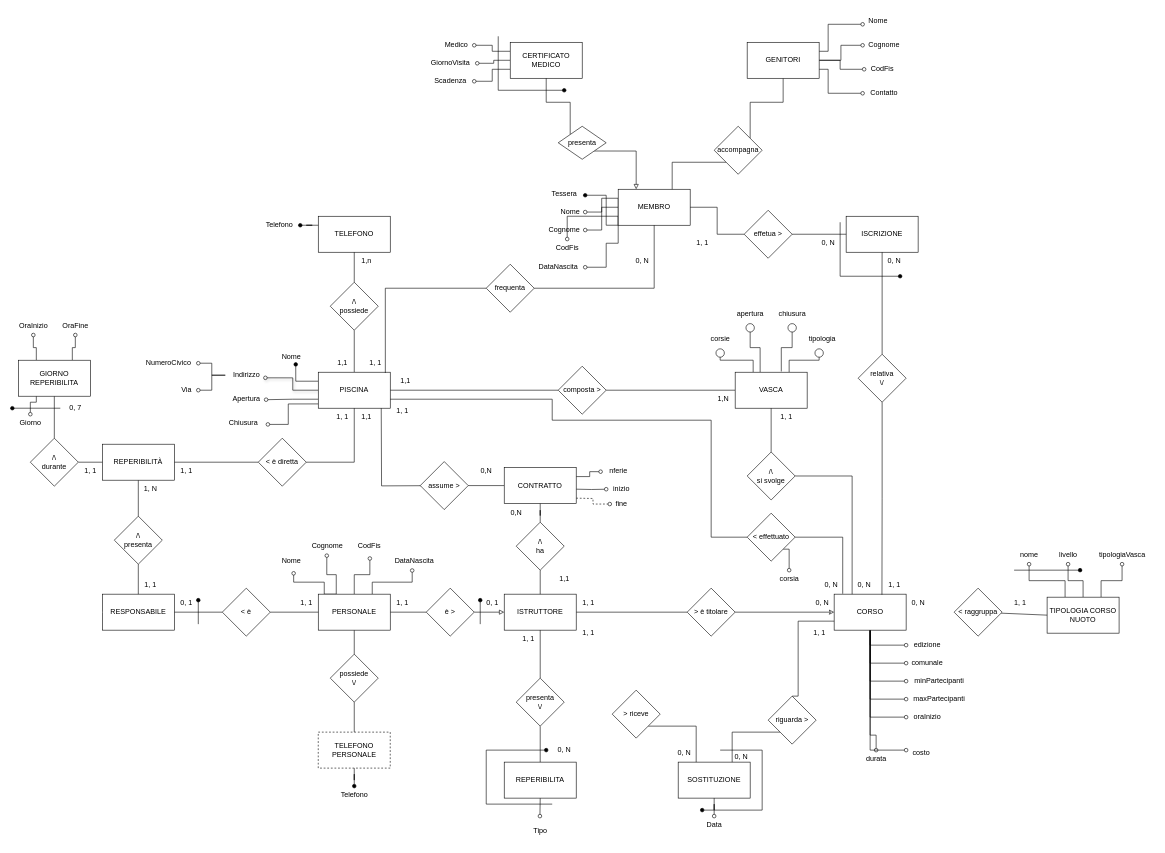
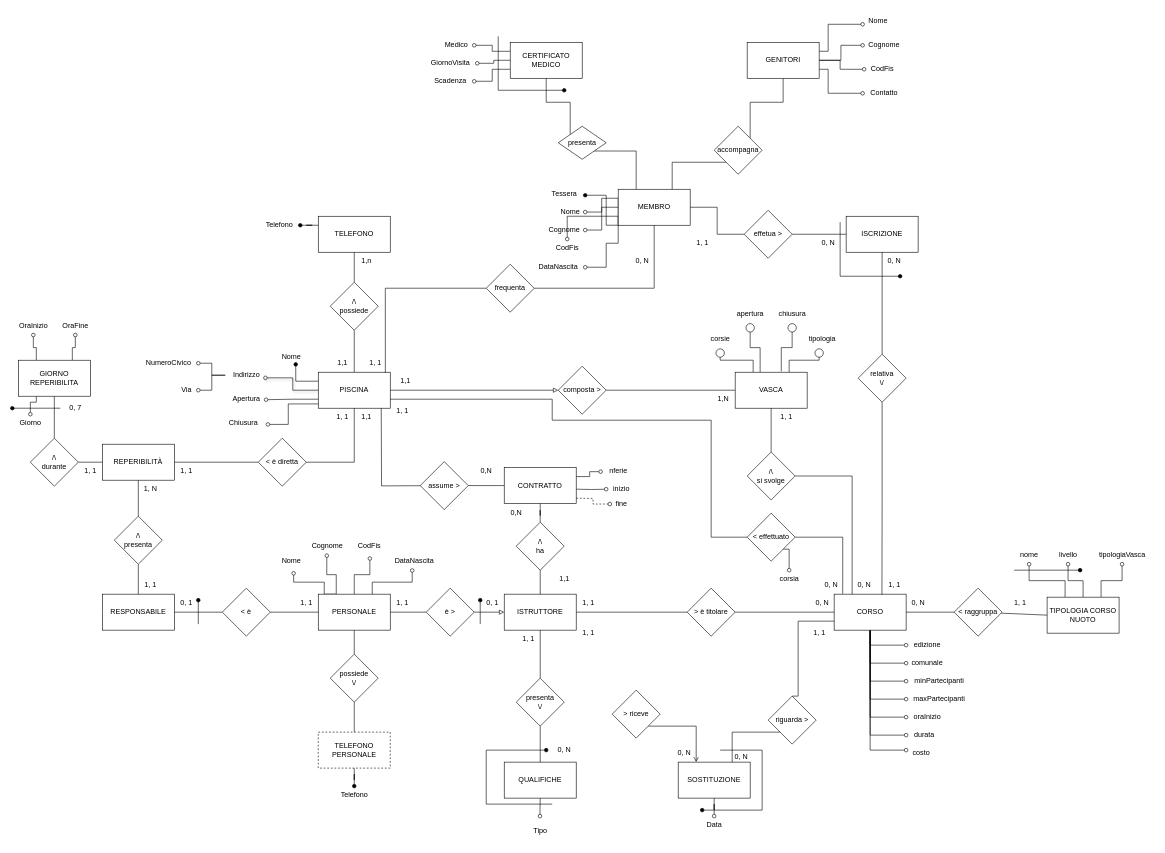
edge "presenta" -> "MEMBRO": arrowhead block -> none
edge "PISCINA" -- "composta >": arrowhead none -> block
edge "> è titolare" -> "CORSO": arrowhead classic -> none
edge "CORSO" -- "< raggruppa": added
edge "> riceve" -- "SOSTITUZIONE": arrowhead none -> open
node "durata": moved (876, 759) -> (924, 735)
node "REPERIBILITA": label "REPERIBILITA" -> "QUALIFICHE"
